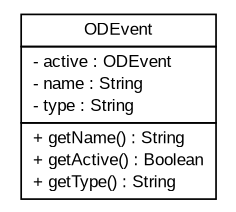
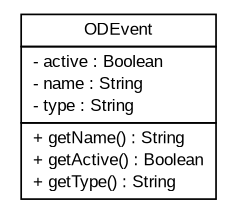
node "ODEvent": text "- active : ODEvent" -> "- active : Boolean"
